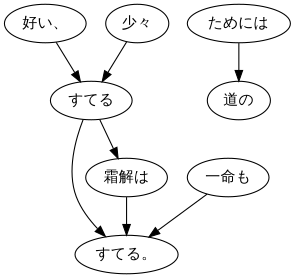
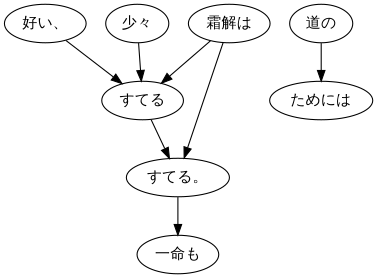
edge "ためには" -> "道の": reversed
edge "すてる" -> "霜解は": reversed
edge "一命も" -> "すてる。": reversed
